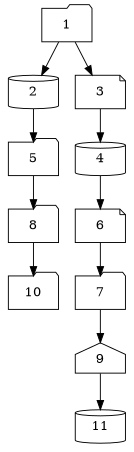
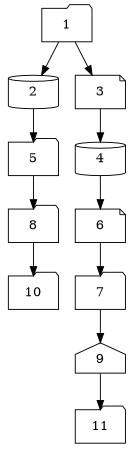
node "11": shape cylinder -> folder
